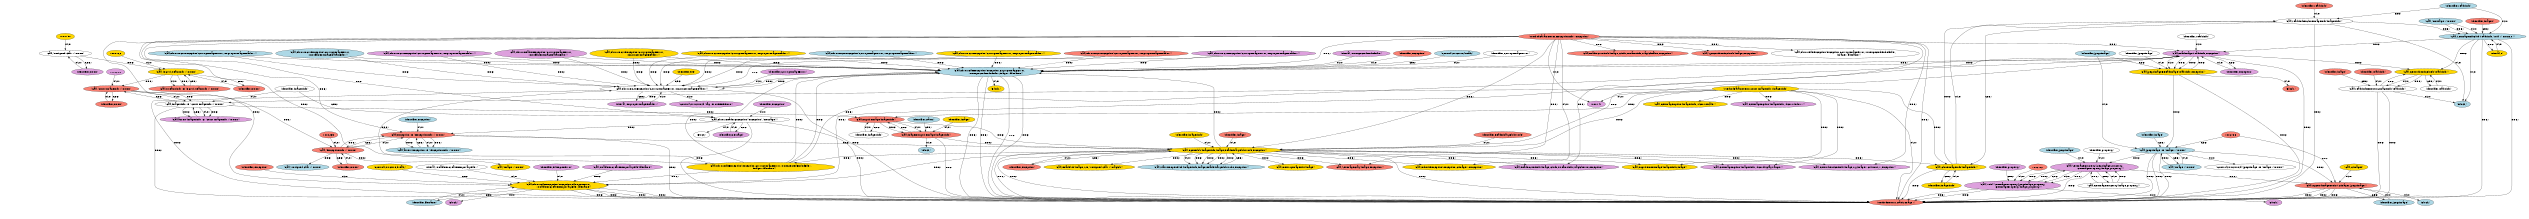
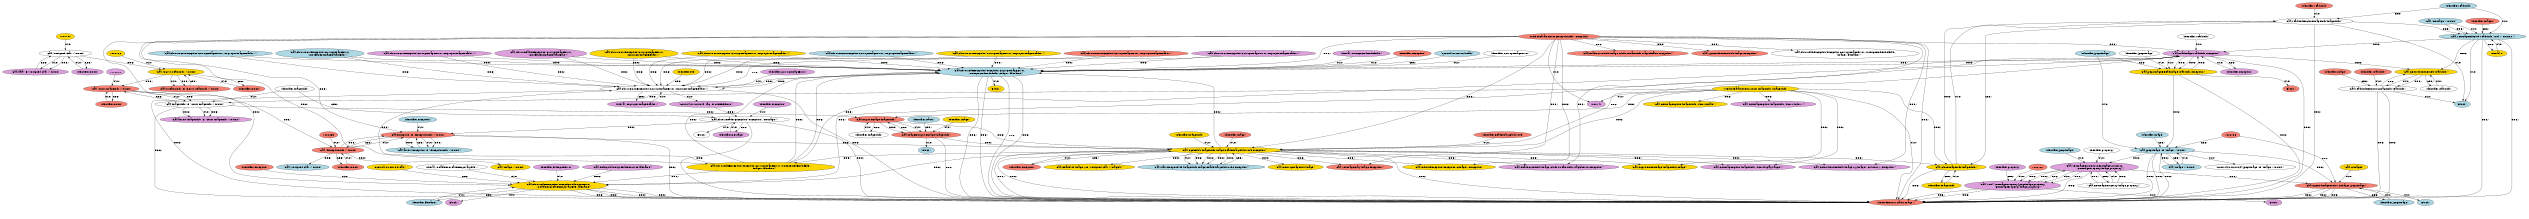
edge "(MethodParameterIn,ExceptionInfo *exception)" -> "(Call,ThrowReaderException((exception),(message)))": now "(ControlStructure,if (tag != 0xFFFEE000))" -> "(Call,ThrowReaderException((exception),(message)))"
node "(Call,data != (unsigned char *) NULL)": added
edge "(MethodParameterIn,ExceptionInfo *exception)" -> "(Call,InheritException(exception,&image->exception))": label "AST: " -> "DDG: "
edge "(Call,assert(image_info != (const ImageInfo *) NULL))" -> "(Call,image_info != (const ImageInfo *) NULL)": removed, label "CFG:"
node "(Call,UnableToCreateTemporaryFile(filename))": label "(Call,UnableToCreateTemporaryFile(filename))" -> "(Call,RelinquishUniqueFileResource(filename))"
